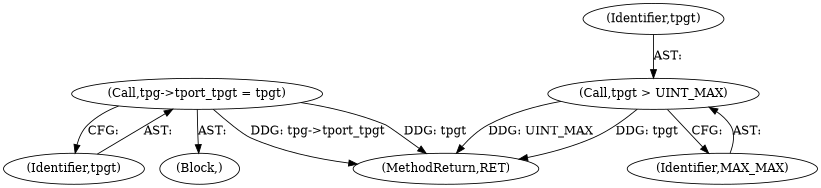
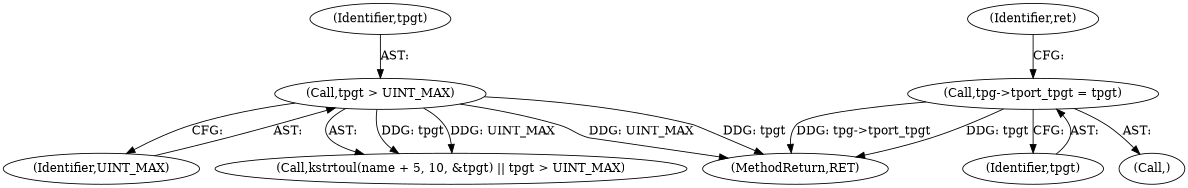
node "(Identifier,ret)": added
node "(Block,)": label "(Block,)" -> "(Call,)"
node "(Call,kstrtoul(name + 5, 10, &tpgt) || tpgt > UINT_MAX)": added
node "(Identifier,MAX_MAX)": label "(Identifier,MAX_MAX)" -> "(Identifier,UINT_MAX)"
